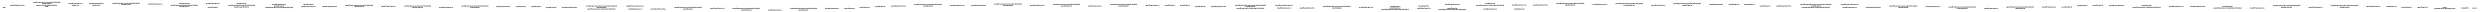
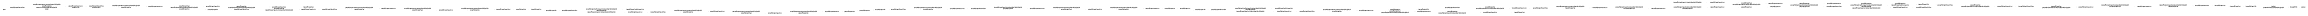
node "118 SENet/Sequential[layer4]/PreActBlock[0]/RELU": removed
